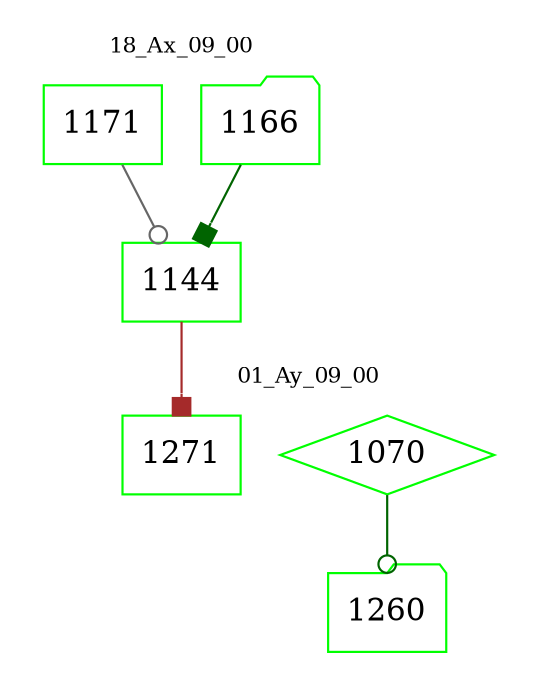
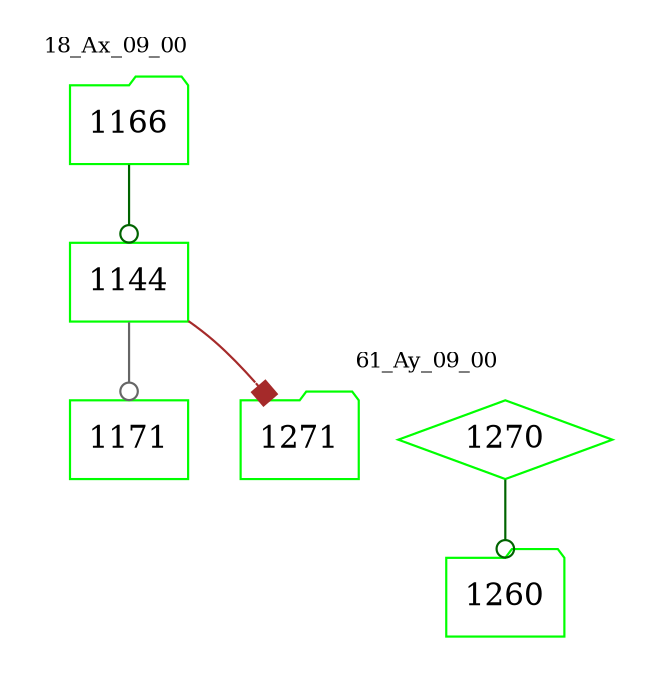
edge "1166" -> "1144": arrowhead box -> odot
edge "1171" -> "1144": reversed
cluster "01_Ay_09_00": label "01_Ay_09_00" -> "61_Ay_09_00"
node "1271": shape box -> folder
node "1070": label "1070" -> "1270"
